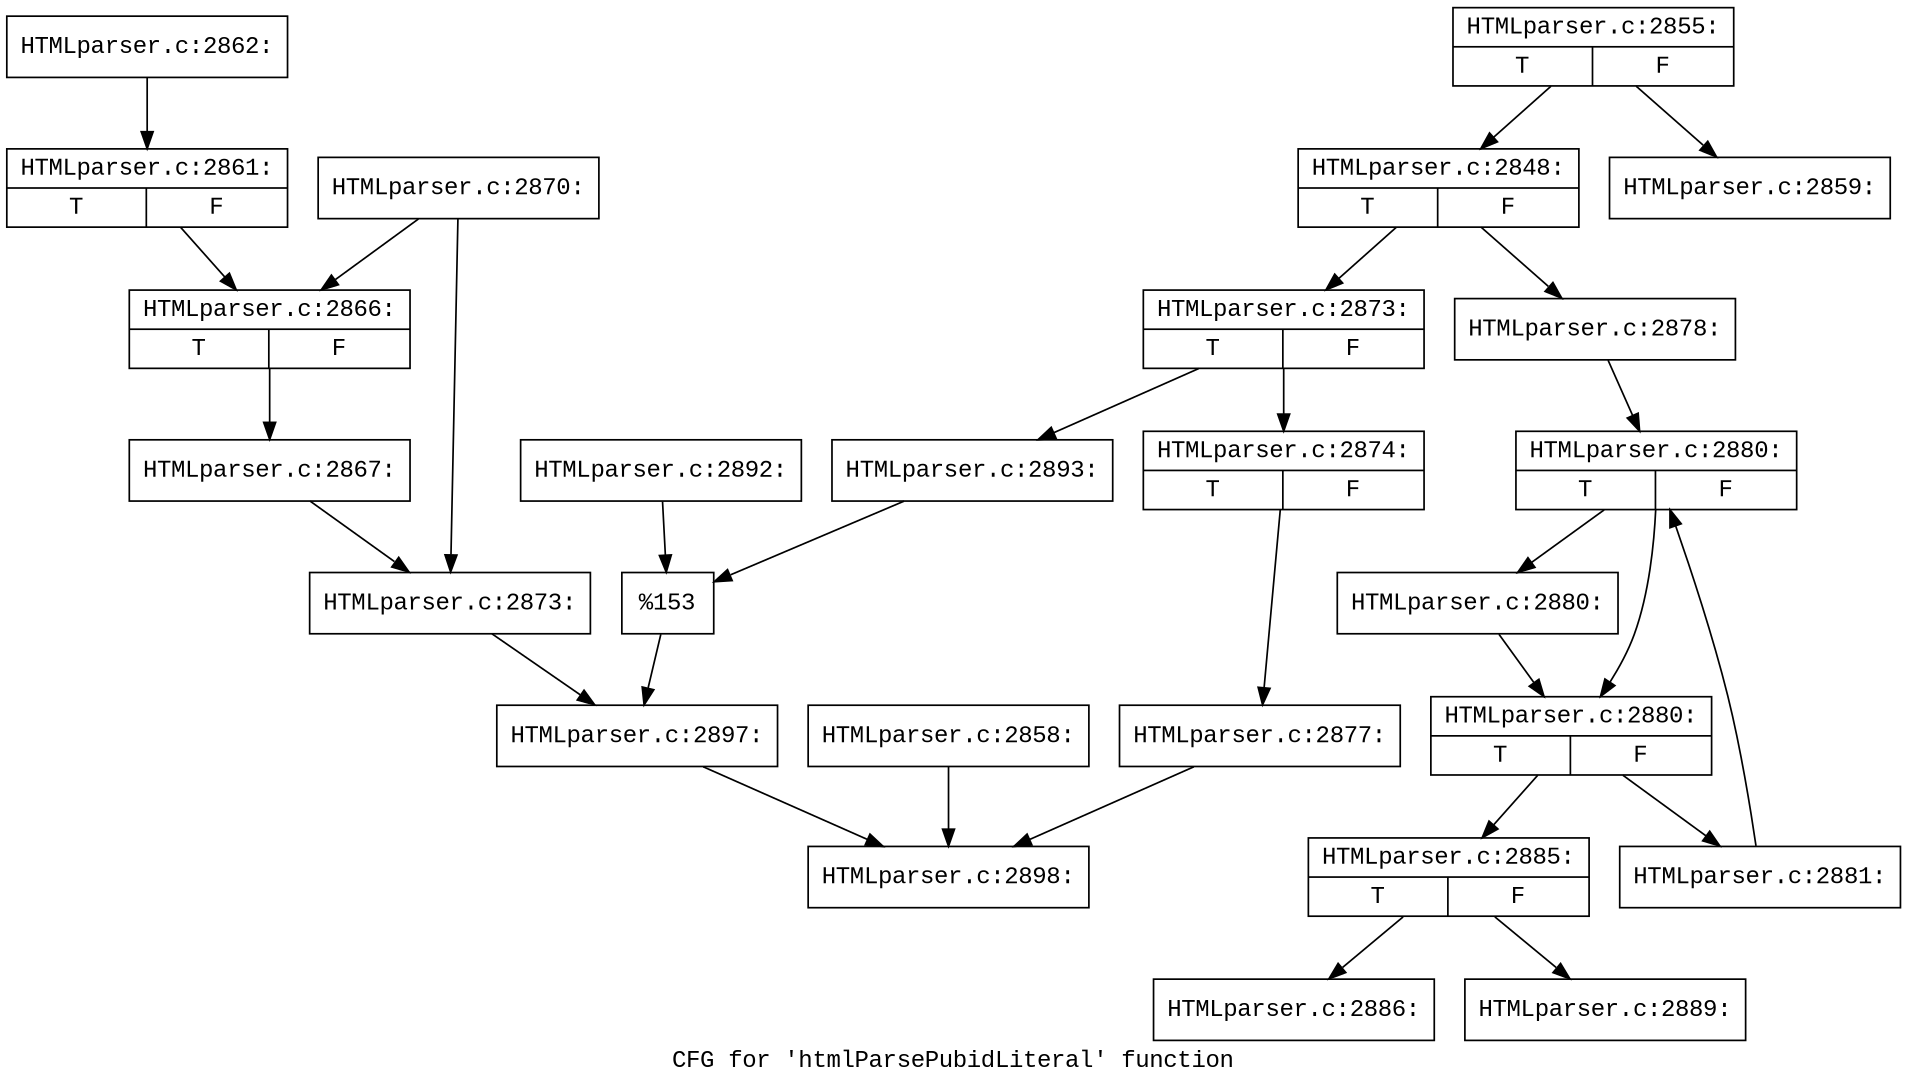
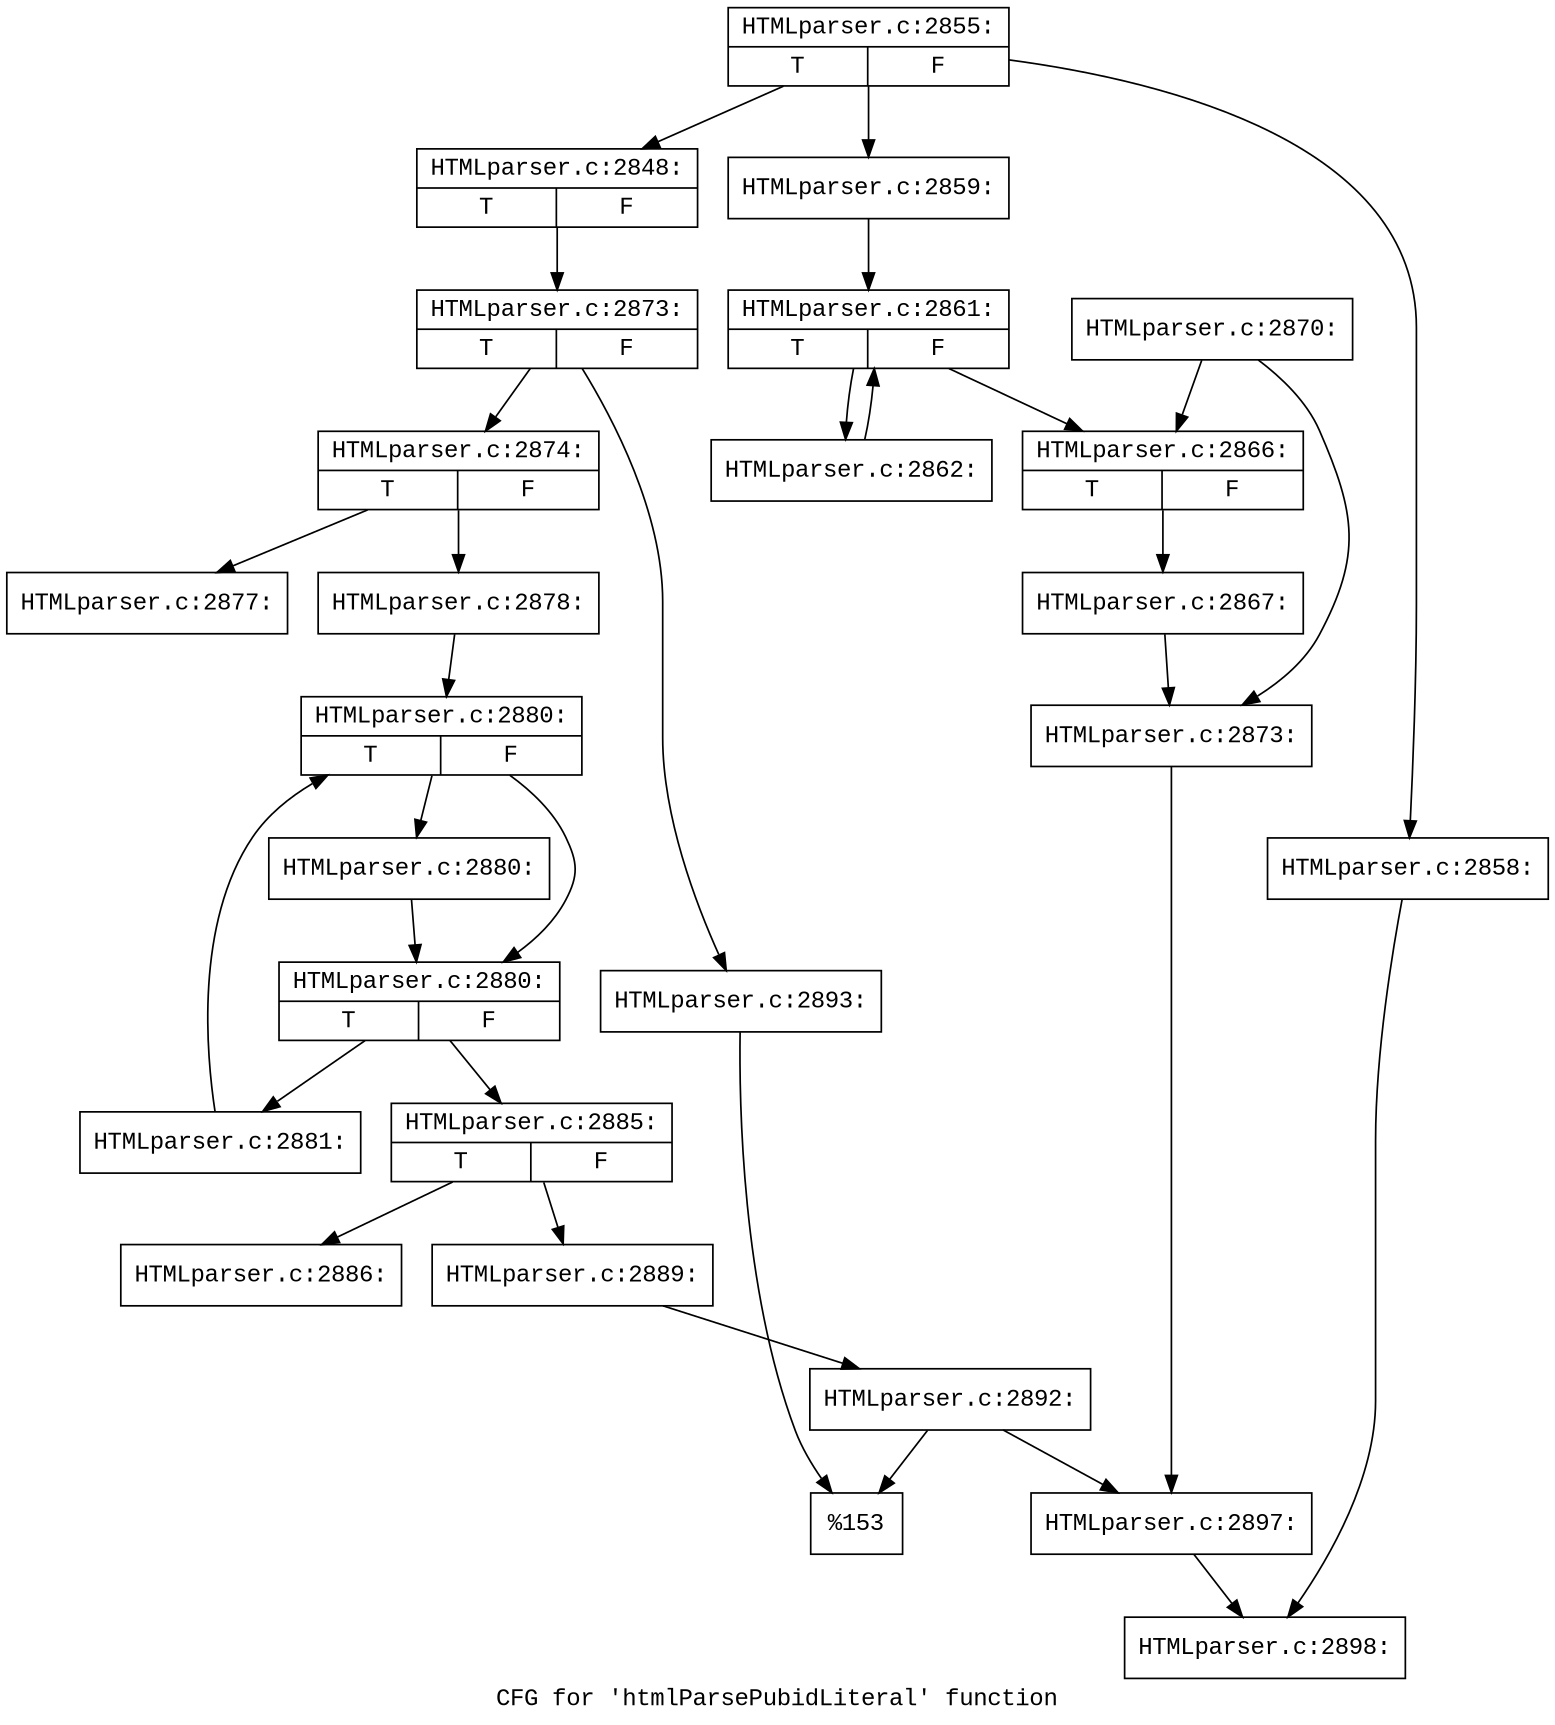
edge "HTMLparser.c:2859:" -> "HTMLparser.c:2861:": added
edge "HTMLparser.c:2848:" -> "HTMLparser.c:2878:": now "HTMLparser.c:2874:" -> "HTMLparser.c:2878:"
edge "HTMLparser.c:2855:" -> "HTMLparser.c:2858:": added
edge "HTMLparser.c:2861:" -> "HTMLparser.c:2862:": added
edge "%153" -> "HTMLparser.c:2897:": now "HTMLparser.c:2892:" -> "HTMLparser.c:2897:"
edge "HTMLparser.c:2877:" -> "HTMLparser.c:2898:": removed
edge "HTMLparser.c:2889:" -> "HTMLparser.c:2892:": added
